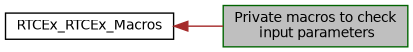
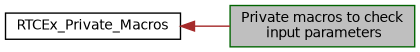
node "RTCEx_RTCEx_Macros": label "RTCEx_RTCEx_Macros" -> "RTCEx_Private_Macros"
